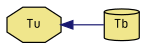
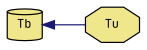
edge "Tb" -> "Tu": reversed
